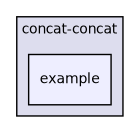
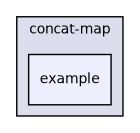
cluster "concat-concat": label "concat-concat" -> "concat-map"
